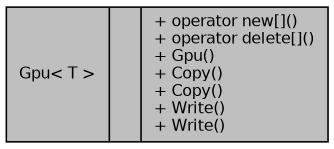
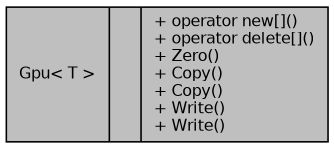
node "Gpu< T >": text "+ Gpu()" -> "+ Zero()"
